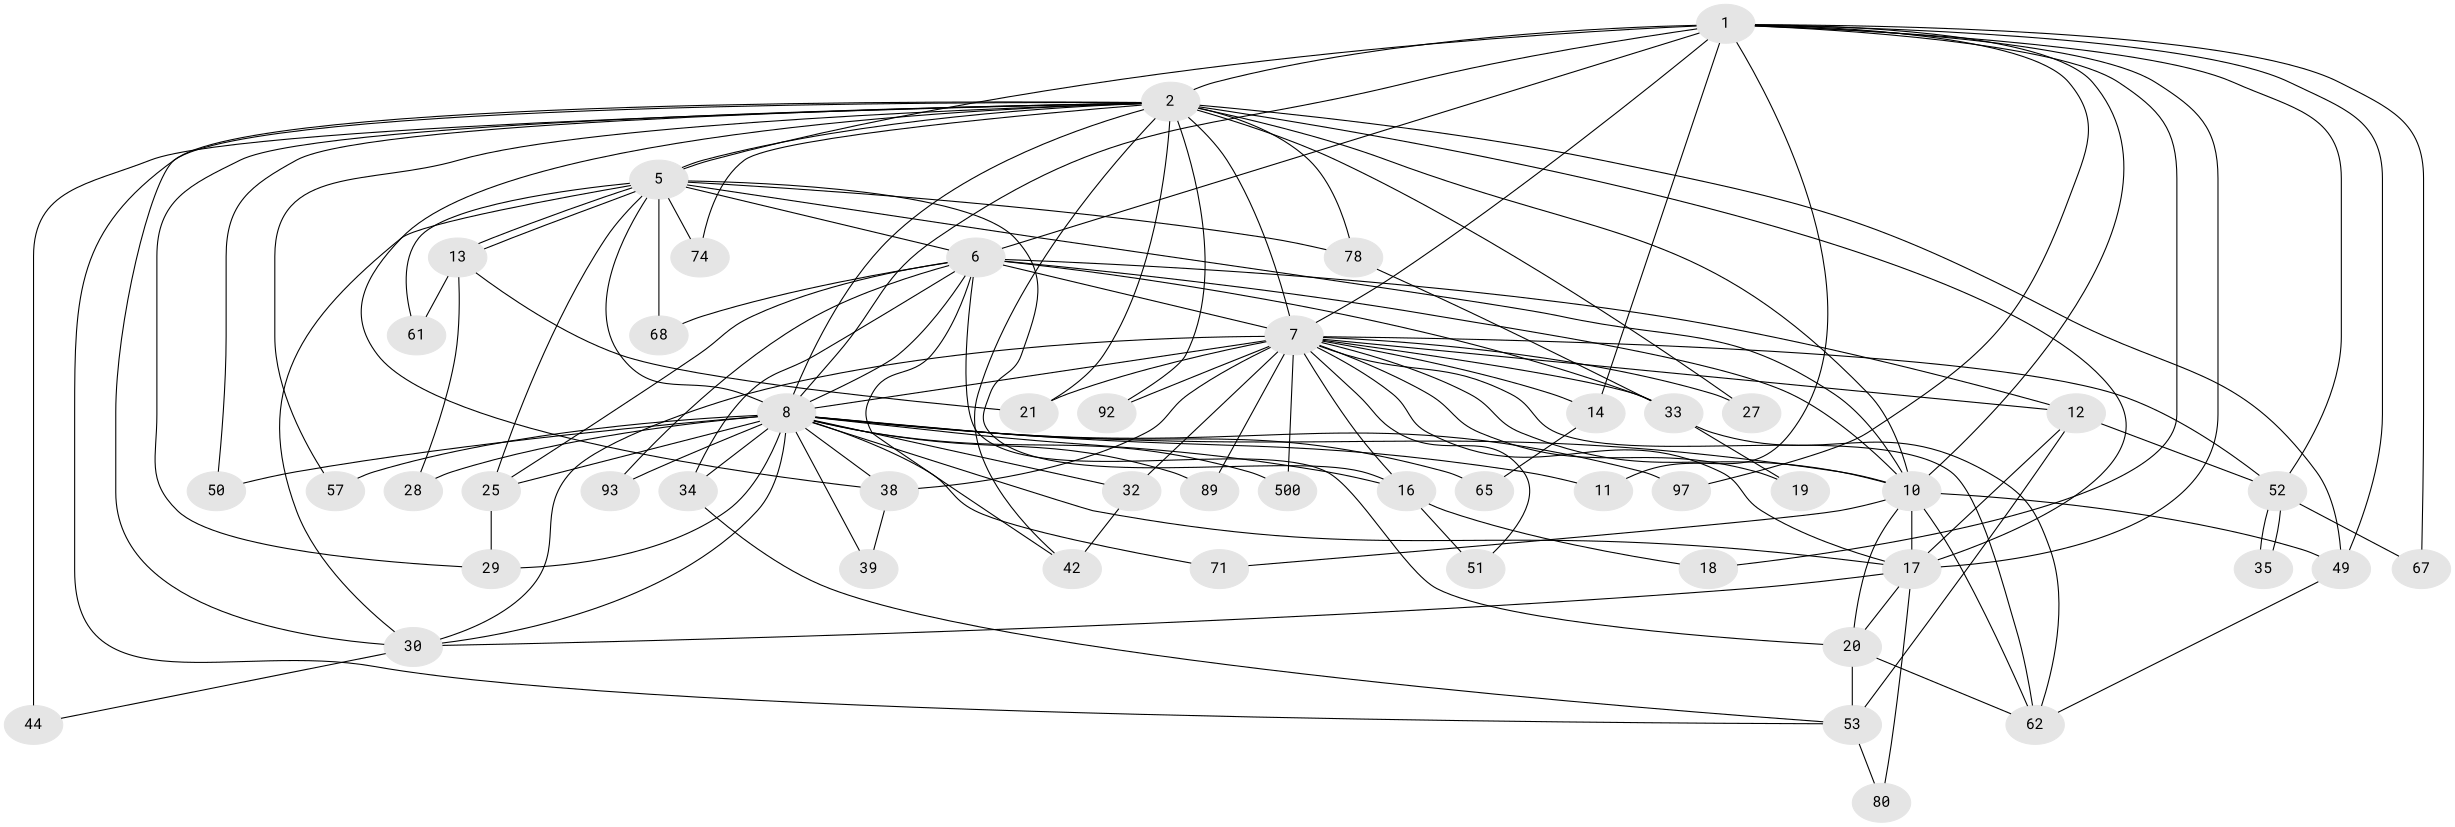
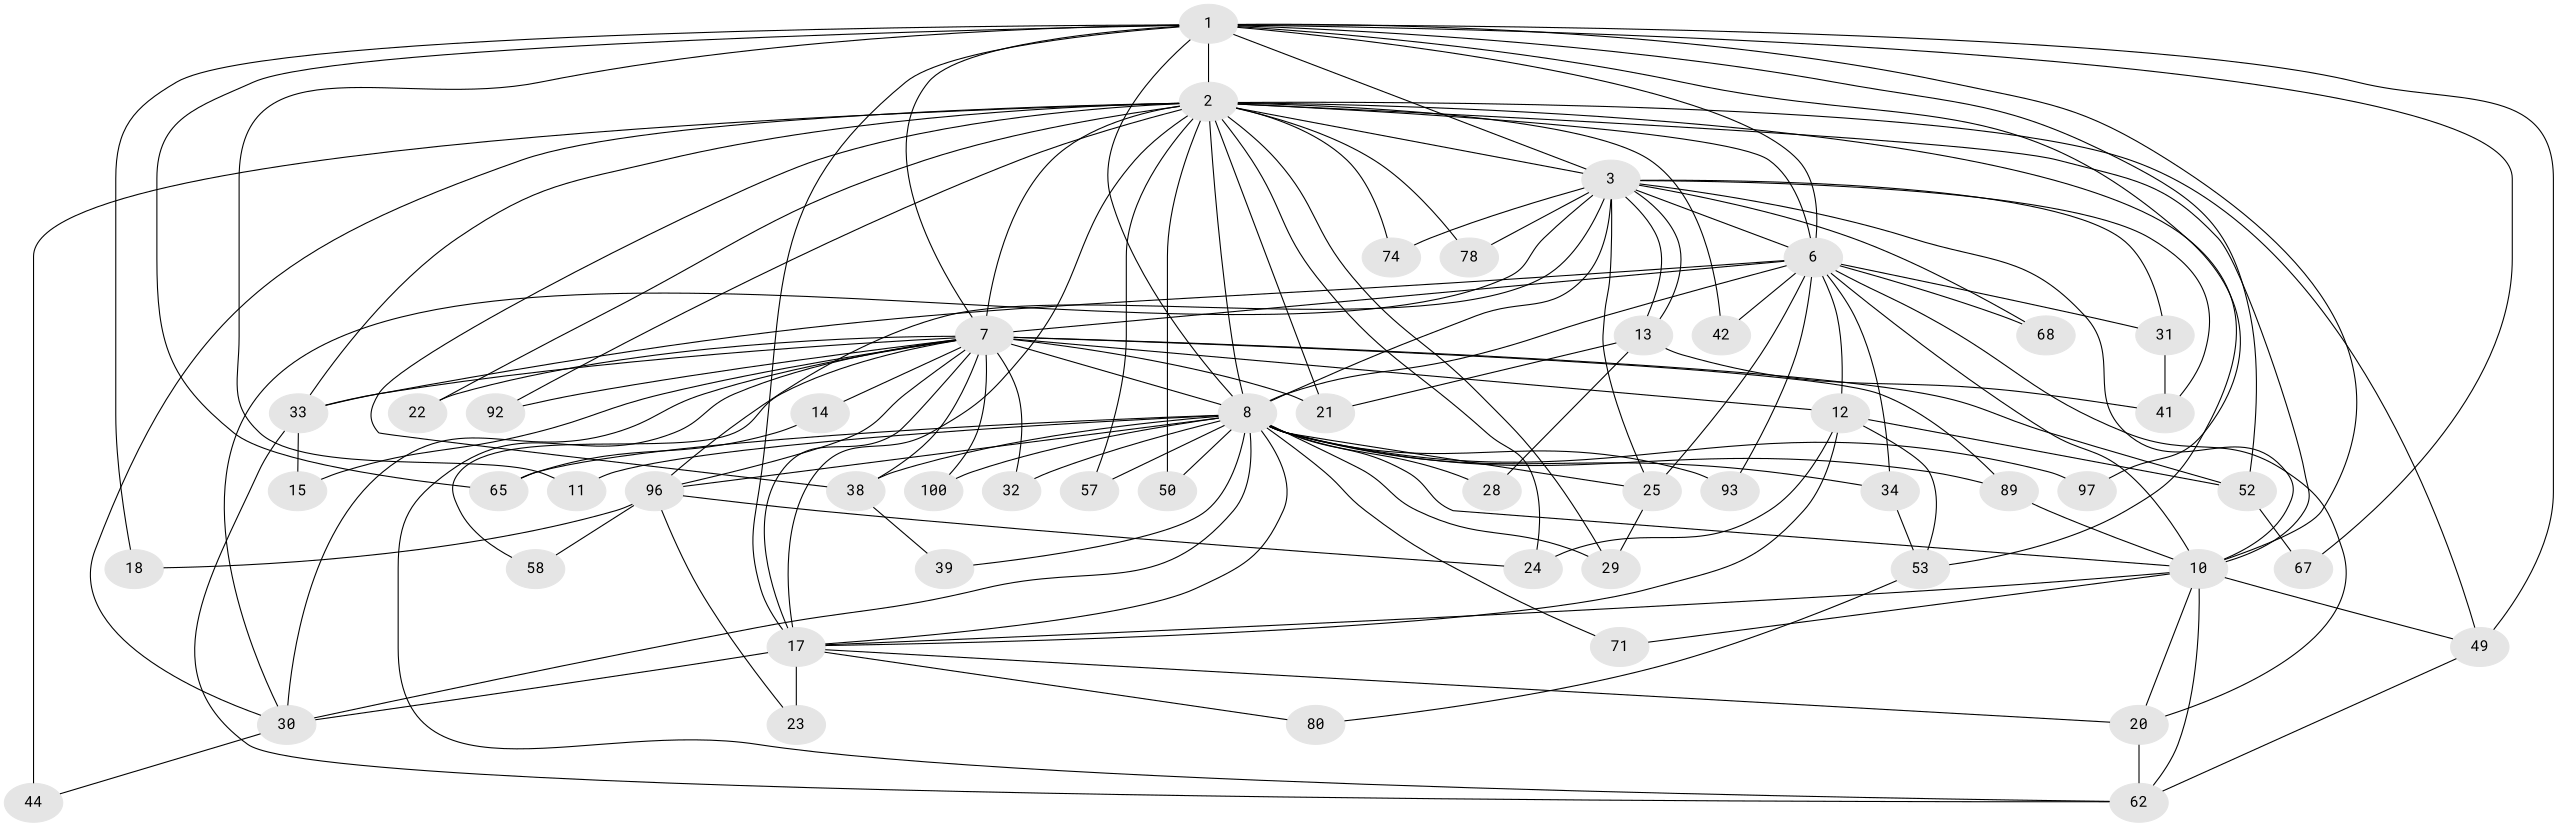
edge "2" -- "6": added
node "5": label "5" -> "3"
edge "1" -- "14": now "1" -- "65"
node "61": label "61" -> "41"
node "31": added
edge "78" -- "33": now "2" -- "33"
node "27": label "27" -> "22"
edge "7" -- "10": now "89" -- "10"
node "500": label "500" -> "100"
node "16": label "16" -> "96"
node "19": label "19" -> "15"
edge "32" -- "42": removed
node "51": label "51" -> "58"
node "24": added
node "35": removed
edge "20" -- "53": removed
node "23": added
